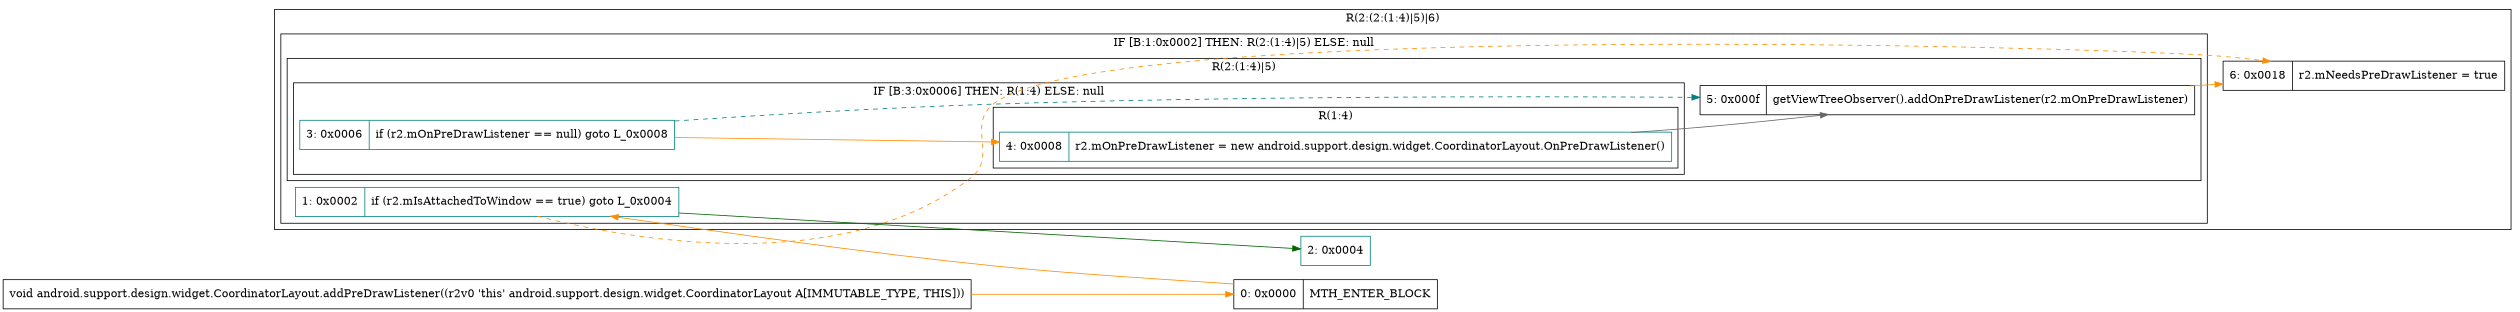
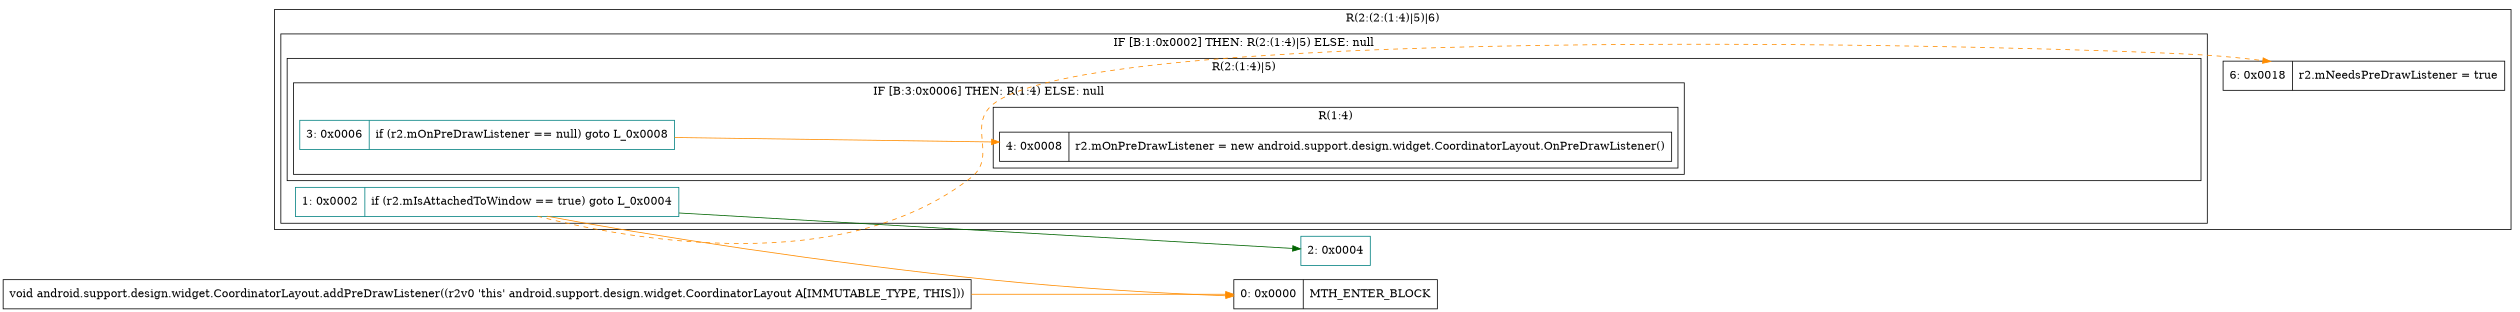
node "5: 0x000f": removed
node "4: 0x0008": color teal -> black
edge "0: 0x0000" -> "1: 0x0002": reversed
